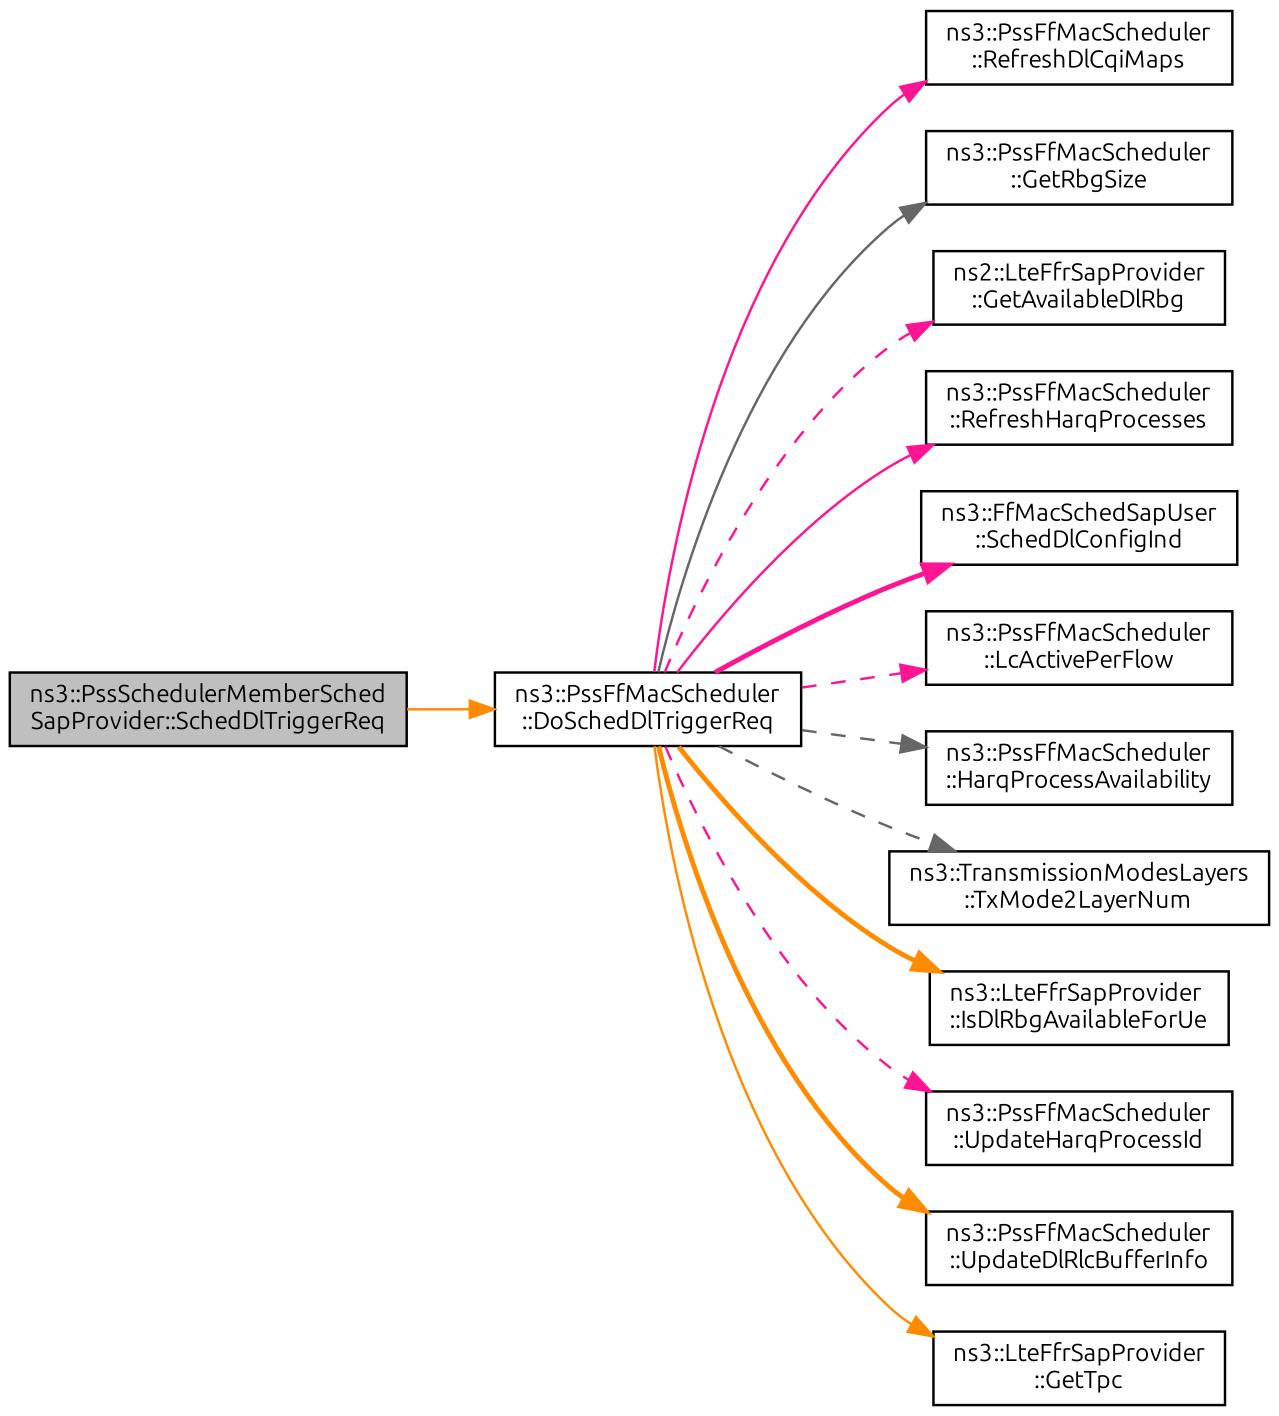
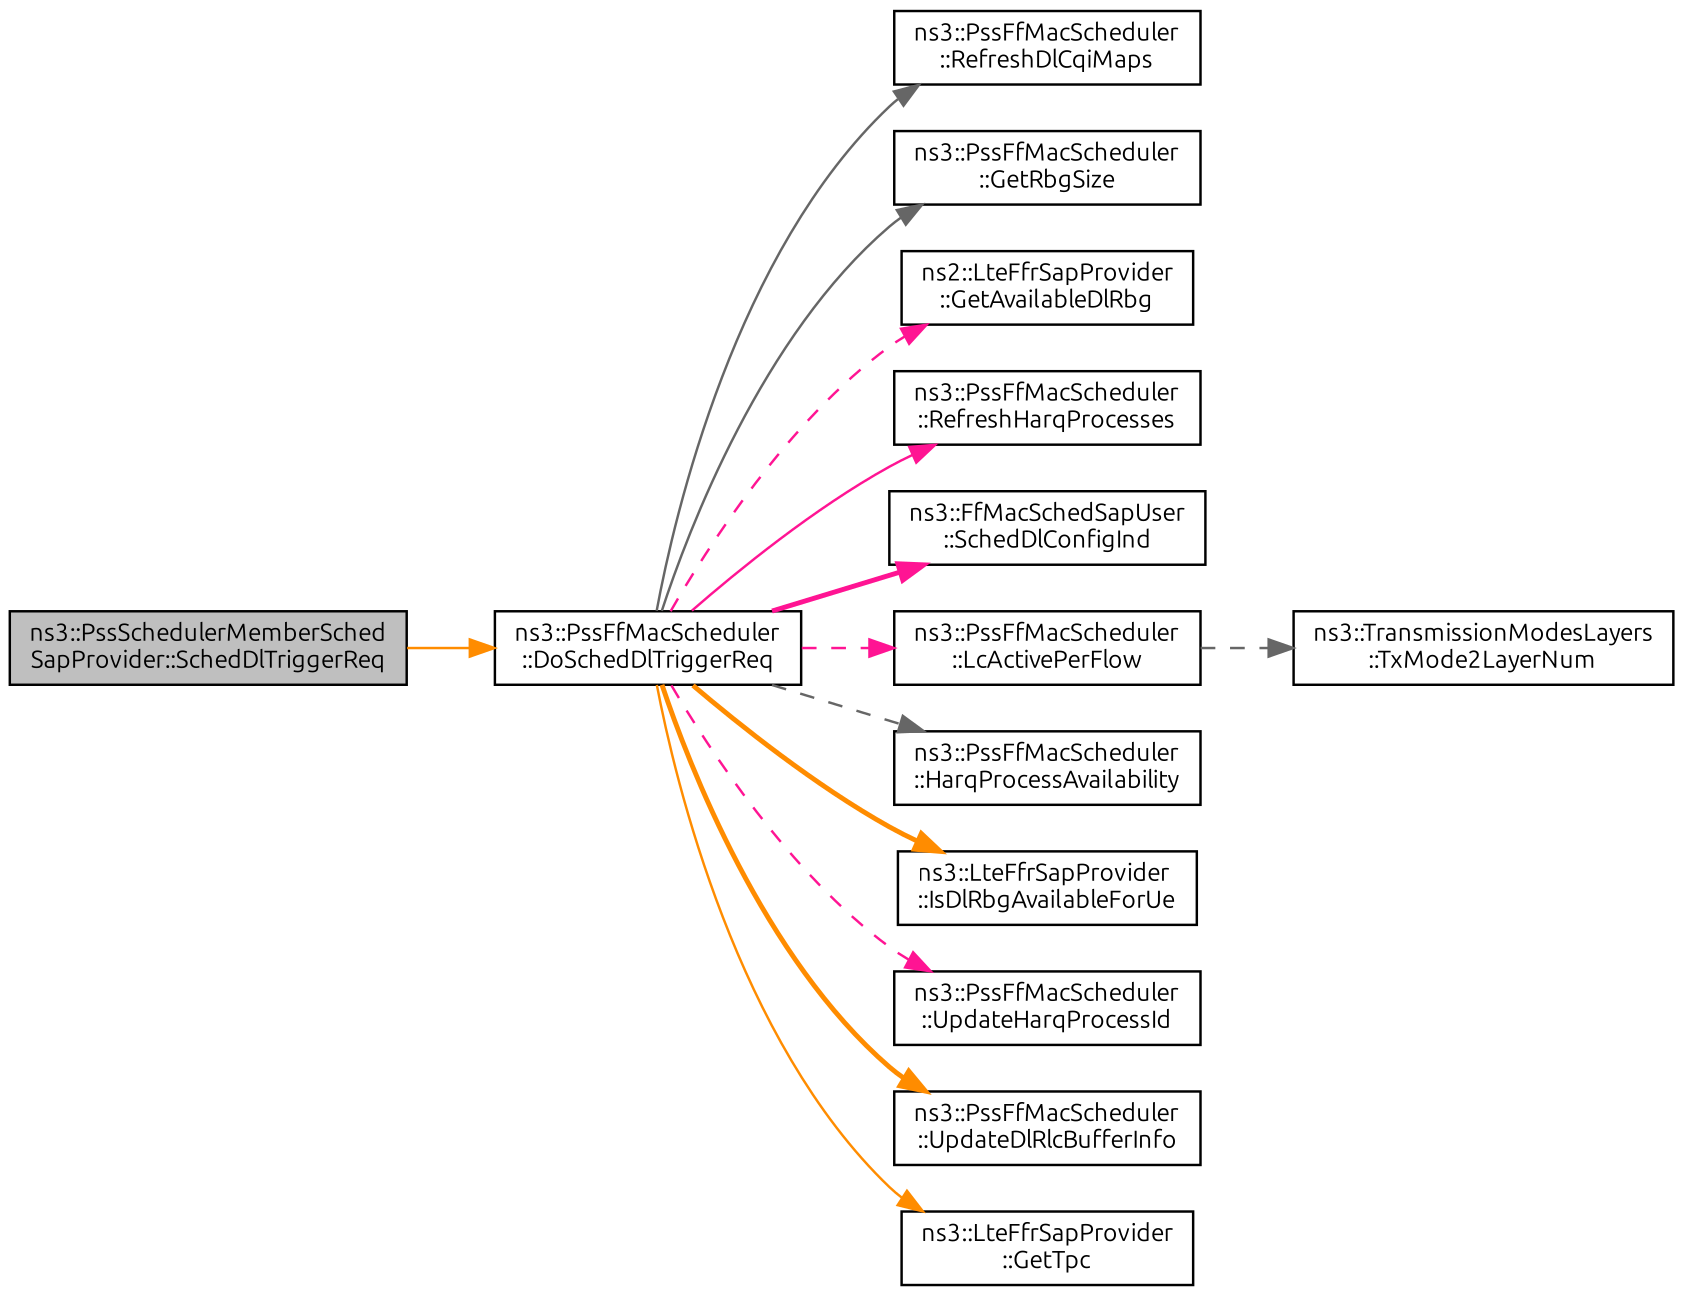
edge "ns3::PssFfMacScheduler ::DoSchedDlTriggerReq" -> "ns3::PssFfMacScheduler ::RefreshDlCqiMaps": color deeppink -> gray40
edge "ns3::PssFfMacScheduler ::DoSchedDlTriggerReq" -> "ns3::TransmissionModesLayers ::TxMode2LayerNum": now "ns3::PssFfMacScheduler ::LcActivePerFlow" -> "ns3::TransmissionModesLayers ::TxMode2LayerNum"
